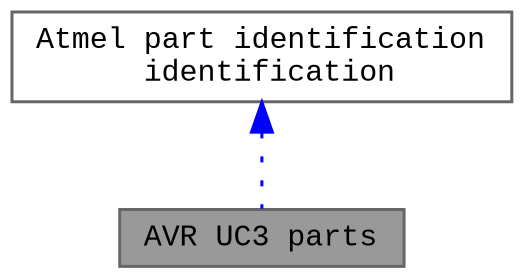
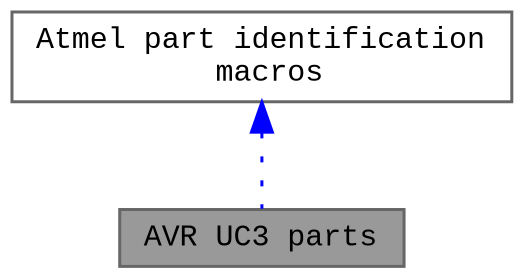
node "Atmel part identification identification": label "Atmel part identification identification" -> "Atmel part identification macros"
